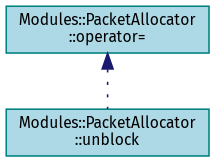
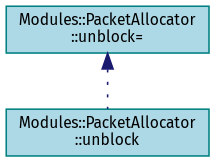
node "Modules::PacketAllocator ::operator=": label "Modules::PacketAllocator ::operator=" -> "Modules::PacketAllocator ::unblock="
